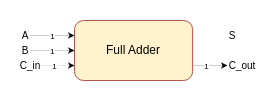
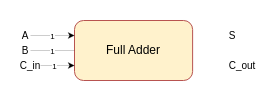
edge "B" -> "Full Adder": arrowhead classic -> none
edge "C_in" -> "Full Adder": style dashed -> solid
edge "Full Adder" -> "C_out": removed, label "1"
